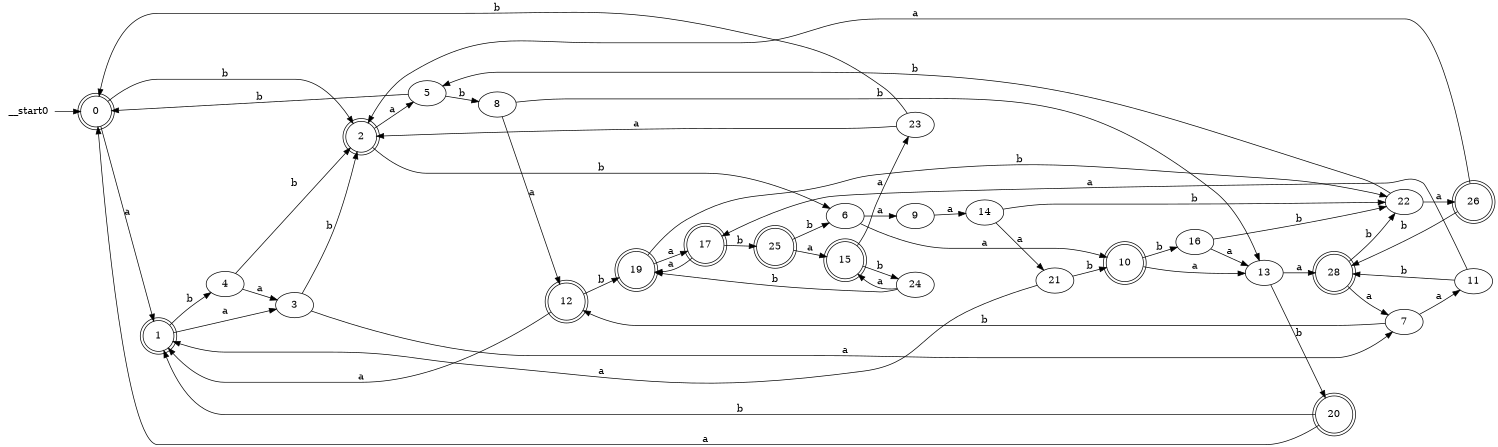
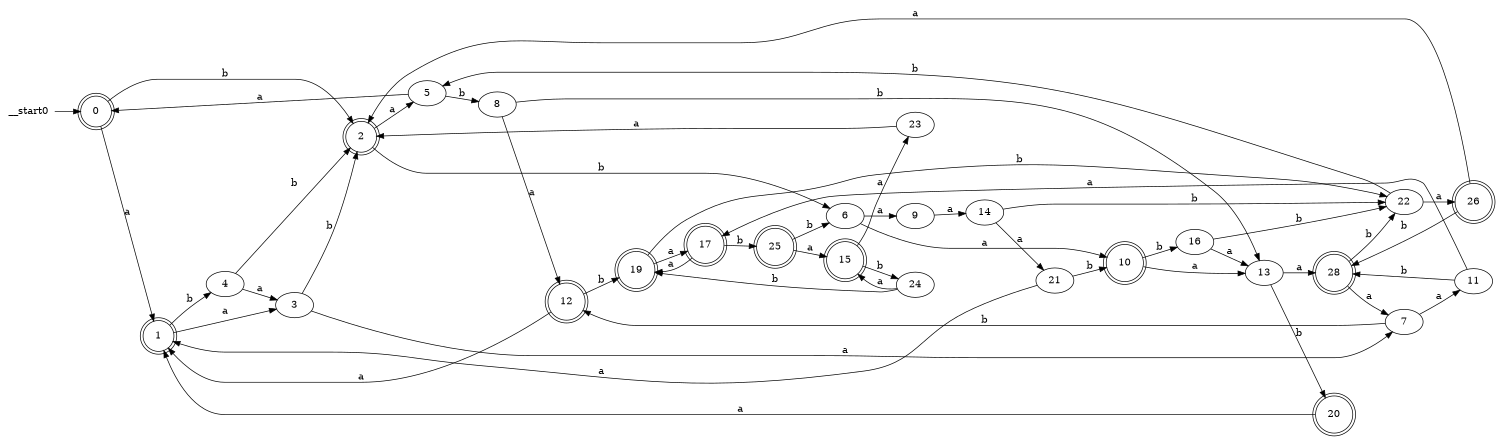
edge "23" -> "0": removed, label "b"
edge "5" -> "0": label "b" -> "a"
edge "20" -> "1": label "b" -> "a"
edge "20" -> "0": removed, label "a"
